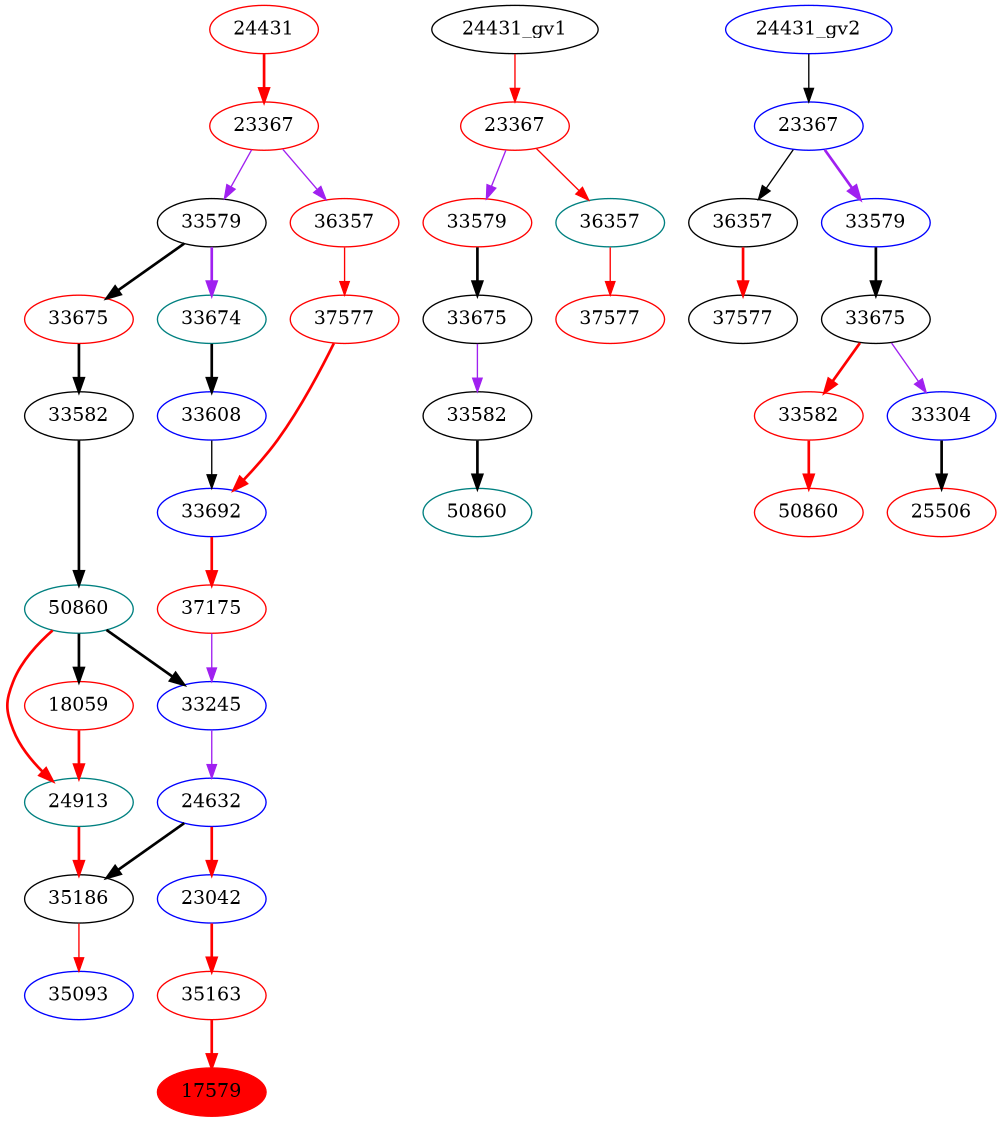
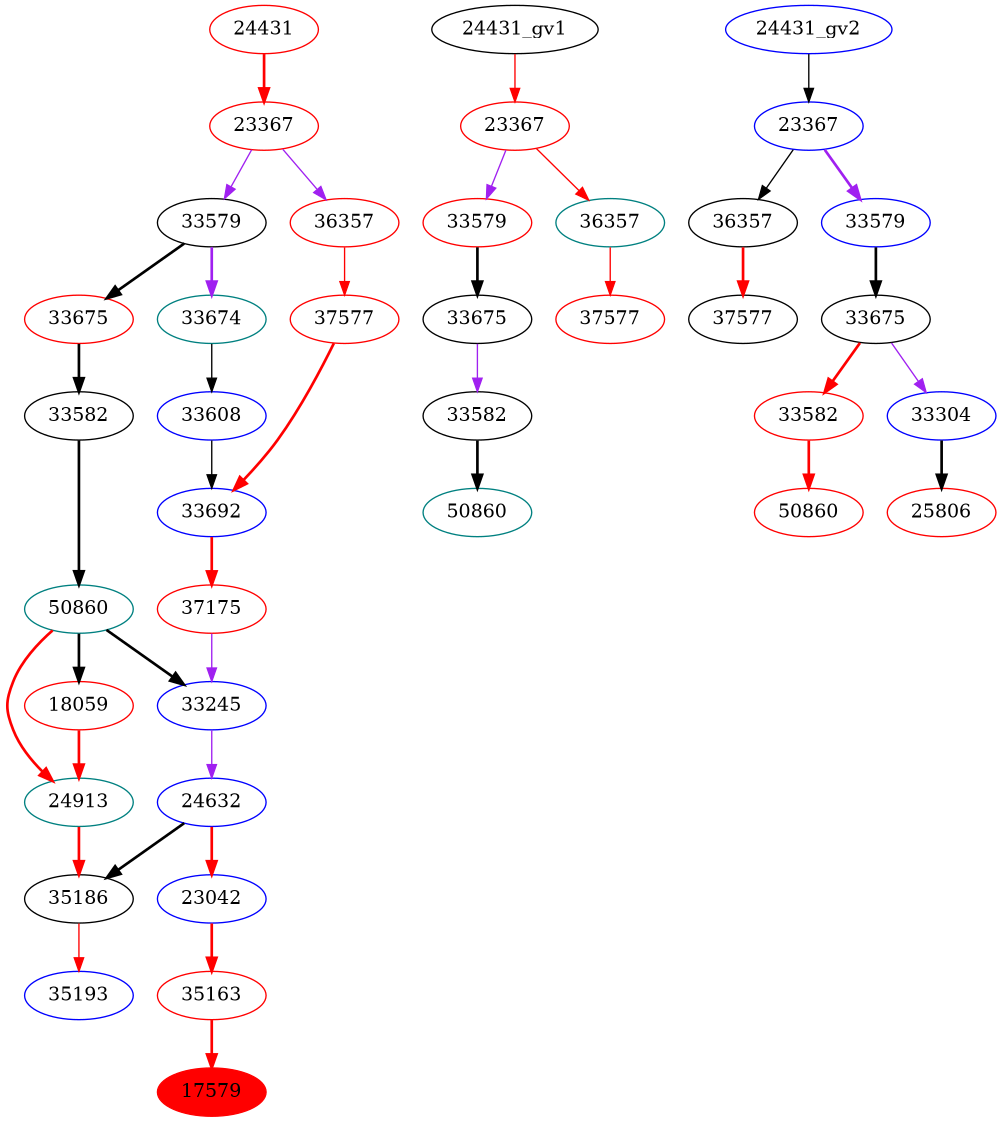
edge "33674" -> "33608": style bold -> solid
node "25506": label "25506" -> "25806"
node "35093": label "35093" -> "35193"
